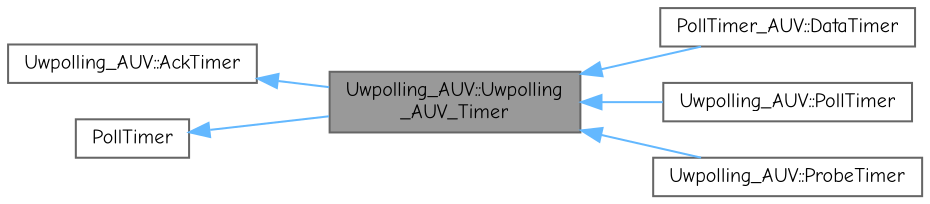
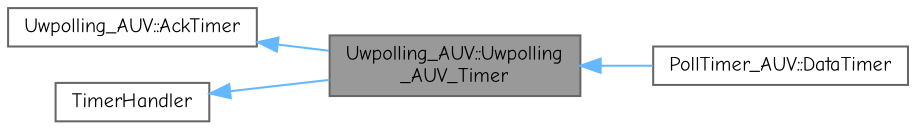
node "Uwpolling_AUV::PollTimer": removed
node "PollTimer": label "PollTimer" -> "TimerHandler"
node "Uwpolling_AUV::ProbeTimer": removed
